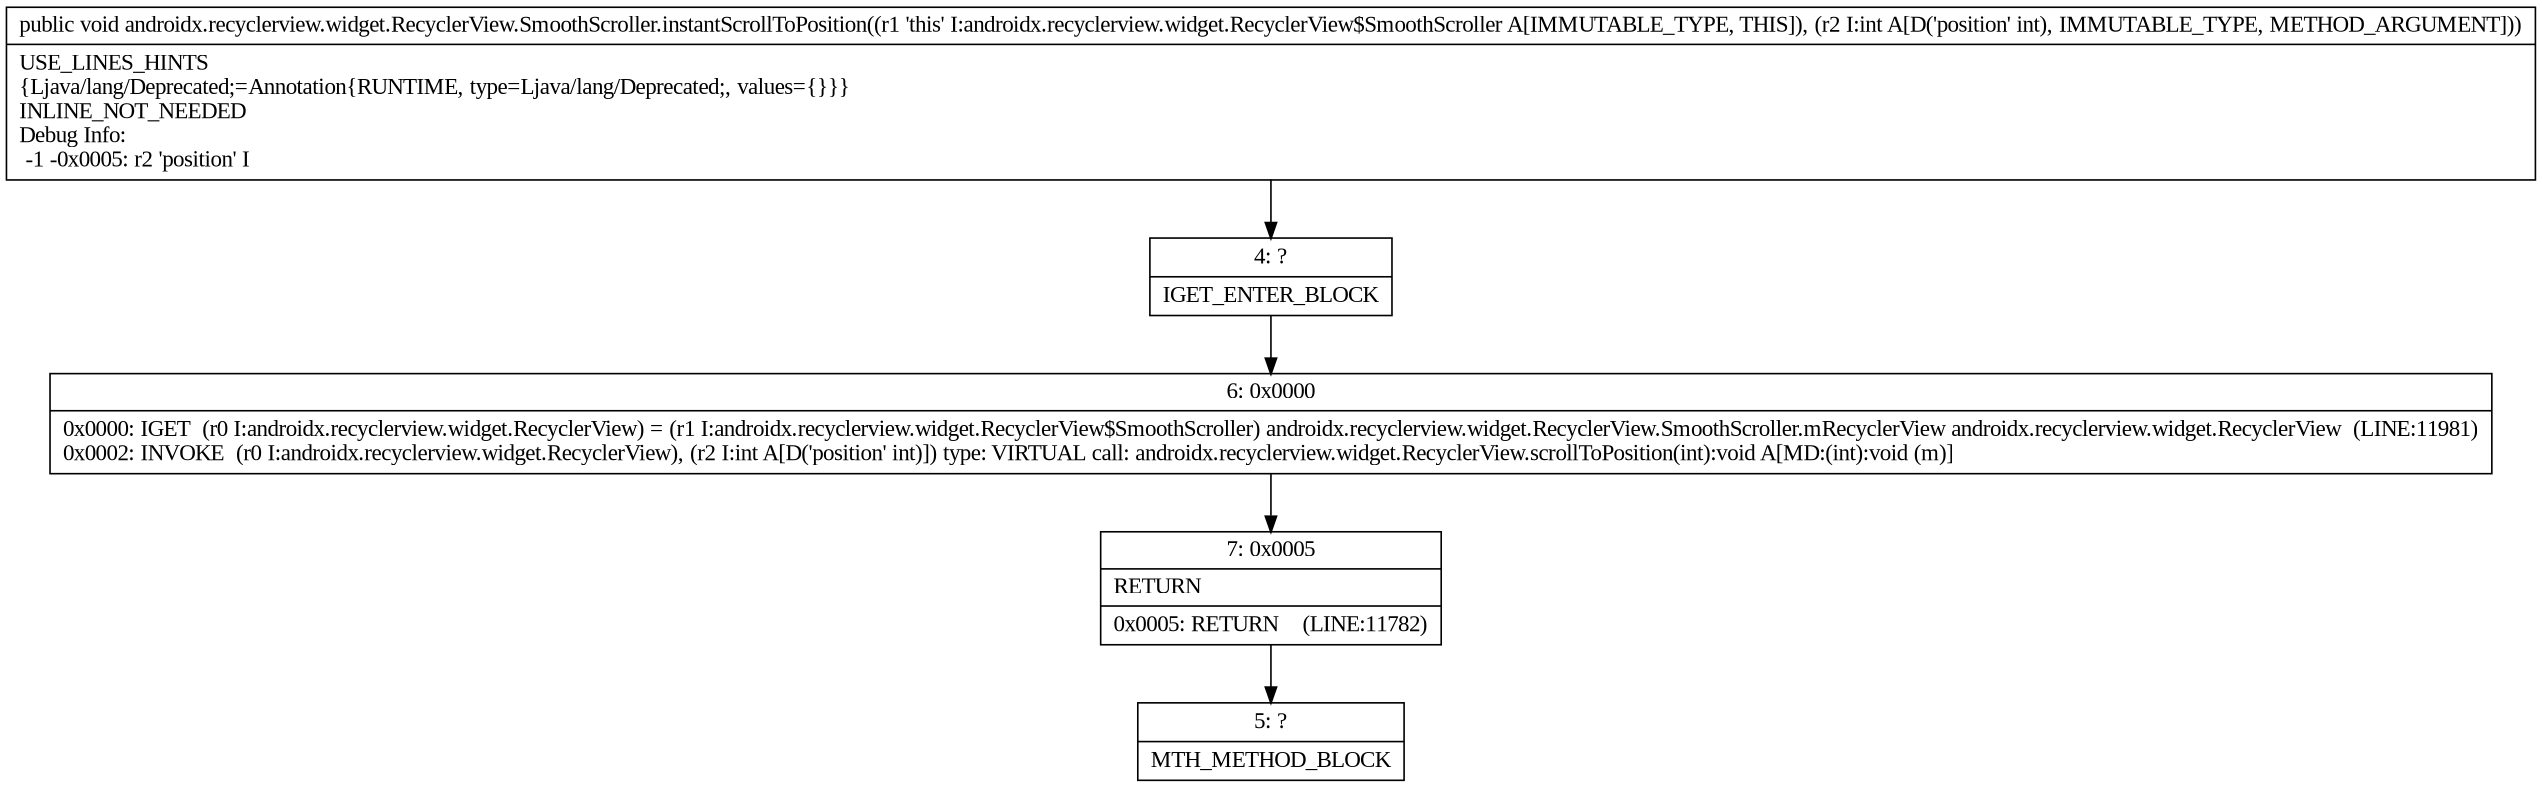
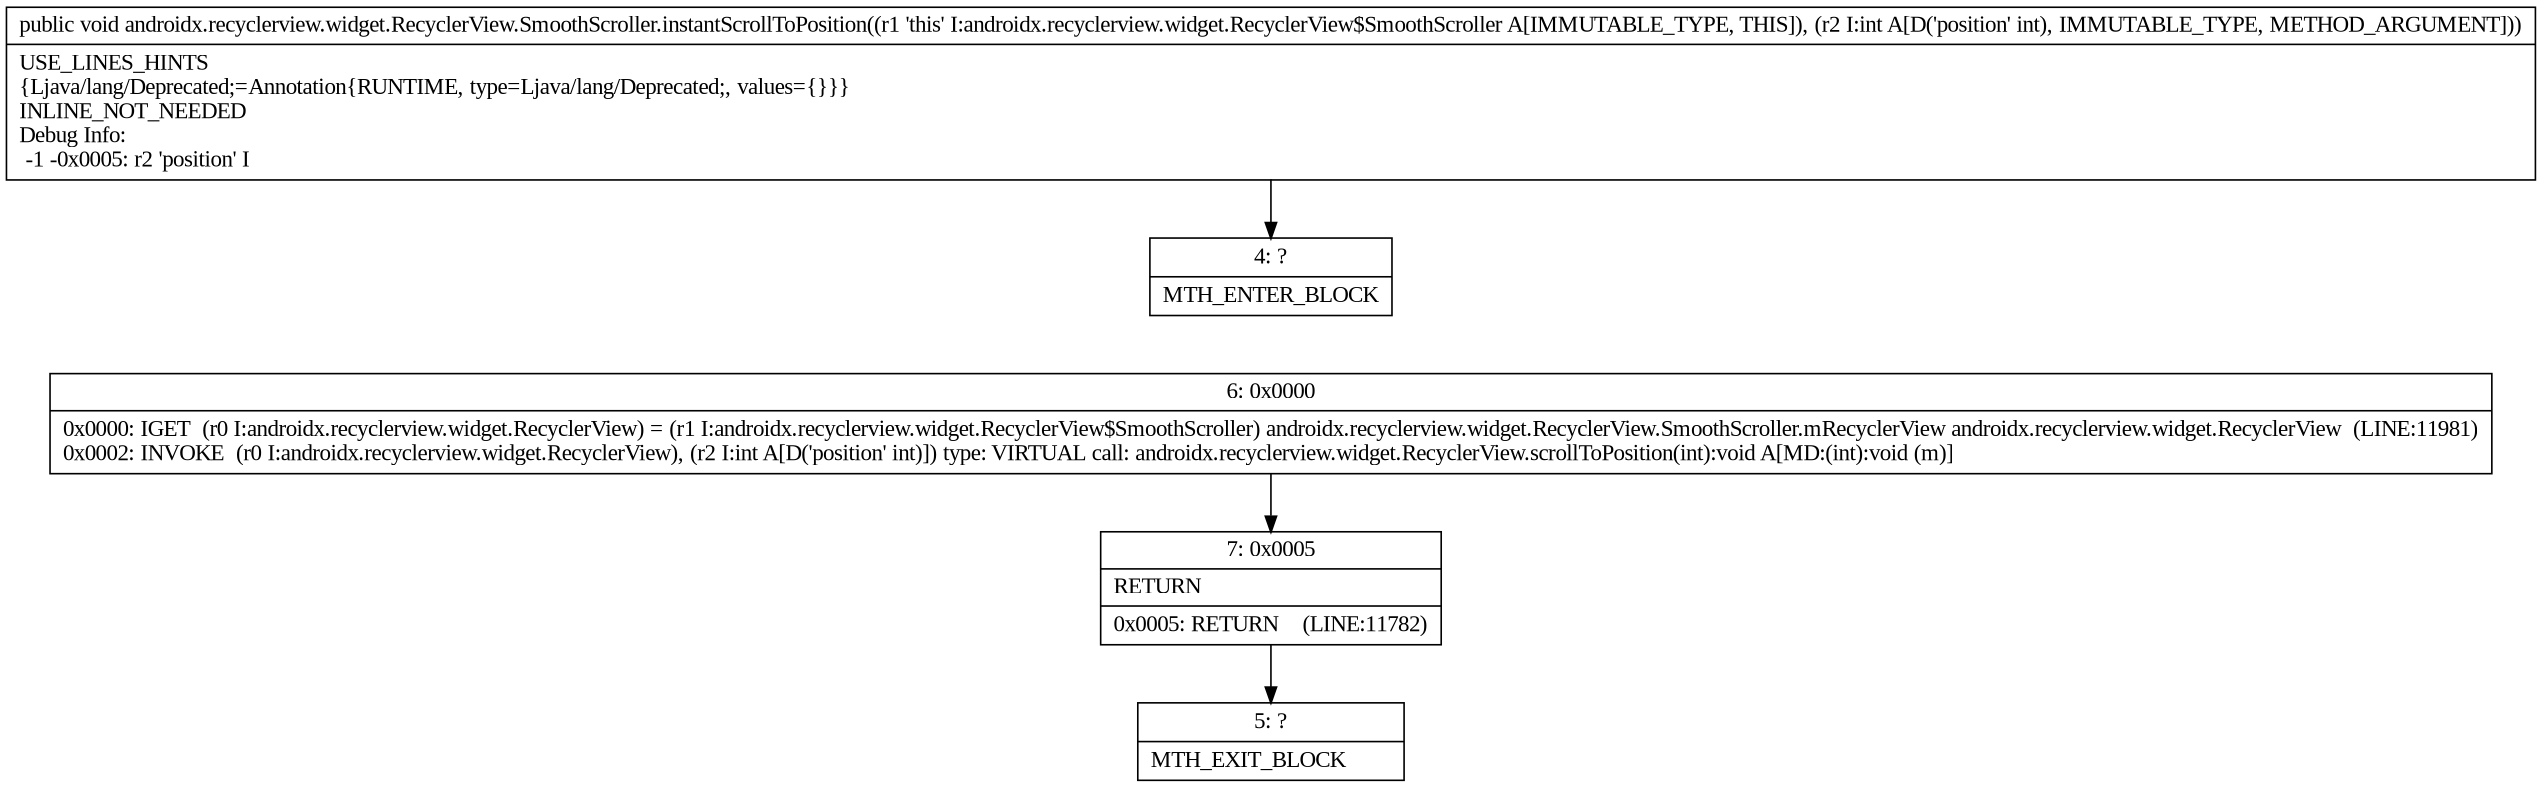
node "4: ?": text "IGET_ENTER_BLOCK" -> "MTH_ENTER_BLOCK"
edge "4: ?" -> "6: 0x0000": removed
node "5: ?": text "MTH_METHOD_BLOCK" -> "MTH_EXIT_BLOCK"
